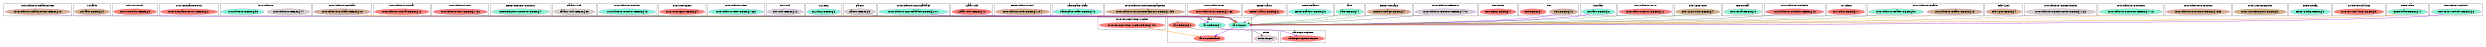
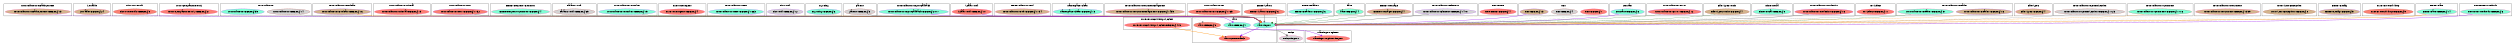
node "URI::BEGIN@4": added
node "HTTP::Config::BEGIN@5": fillcolor aquamarine -> tan
